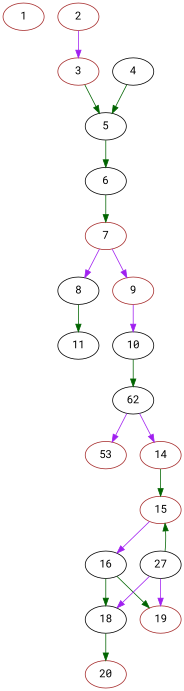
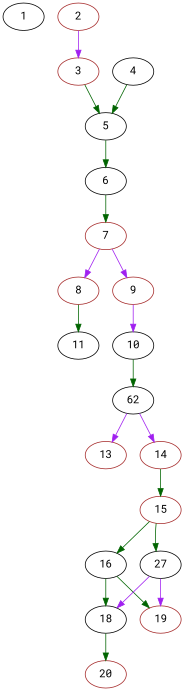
node "1": color brown -> black
node "8": color black -> brown
node "53": label "53" -> "13"
edge "15" -> "16": color purple -> darkgreen
edge "27" -> "15": reversed
